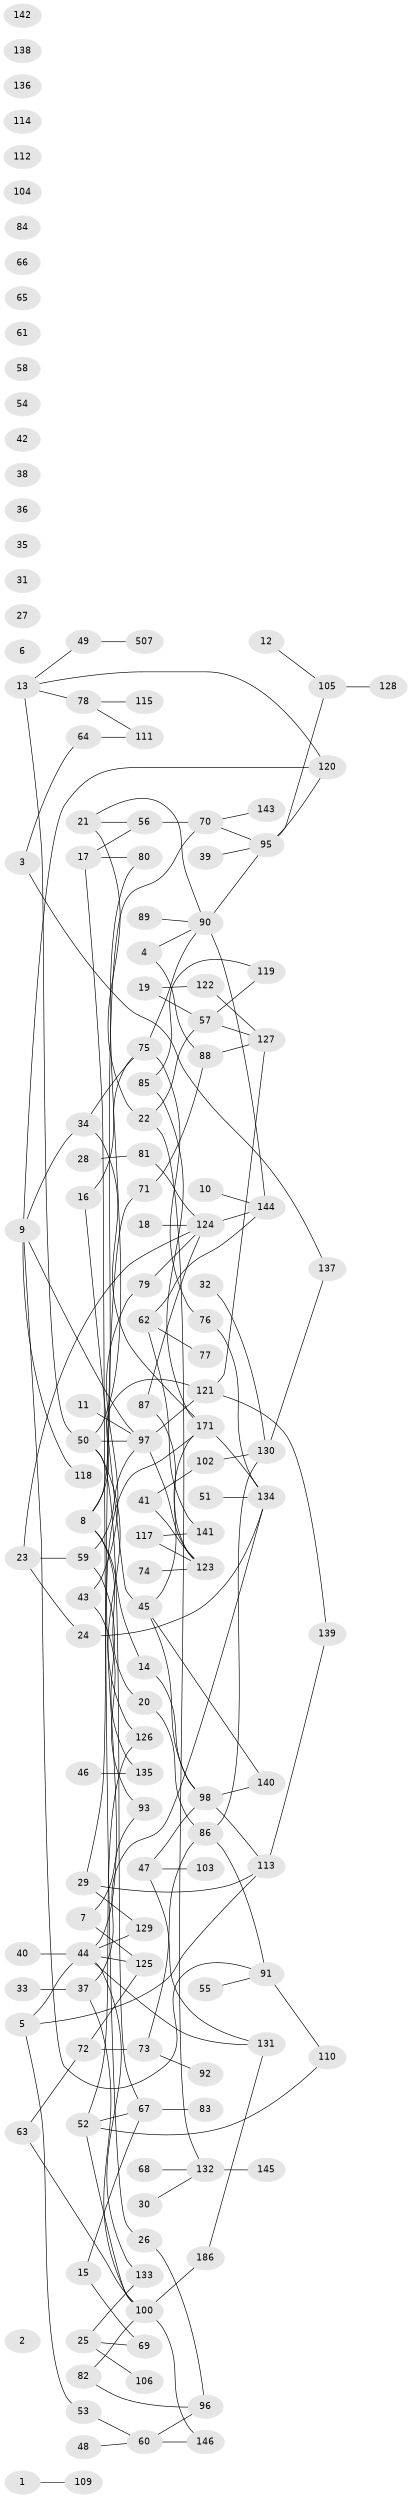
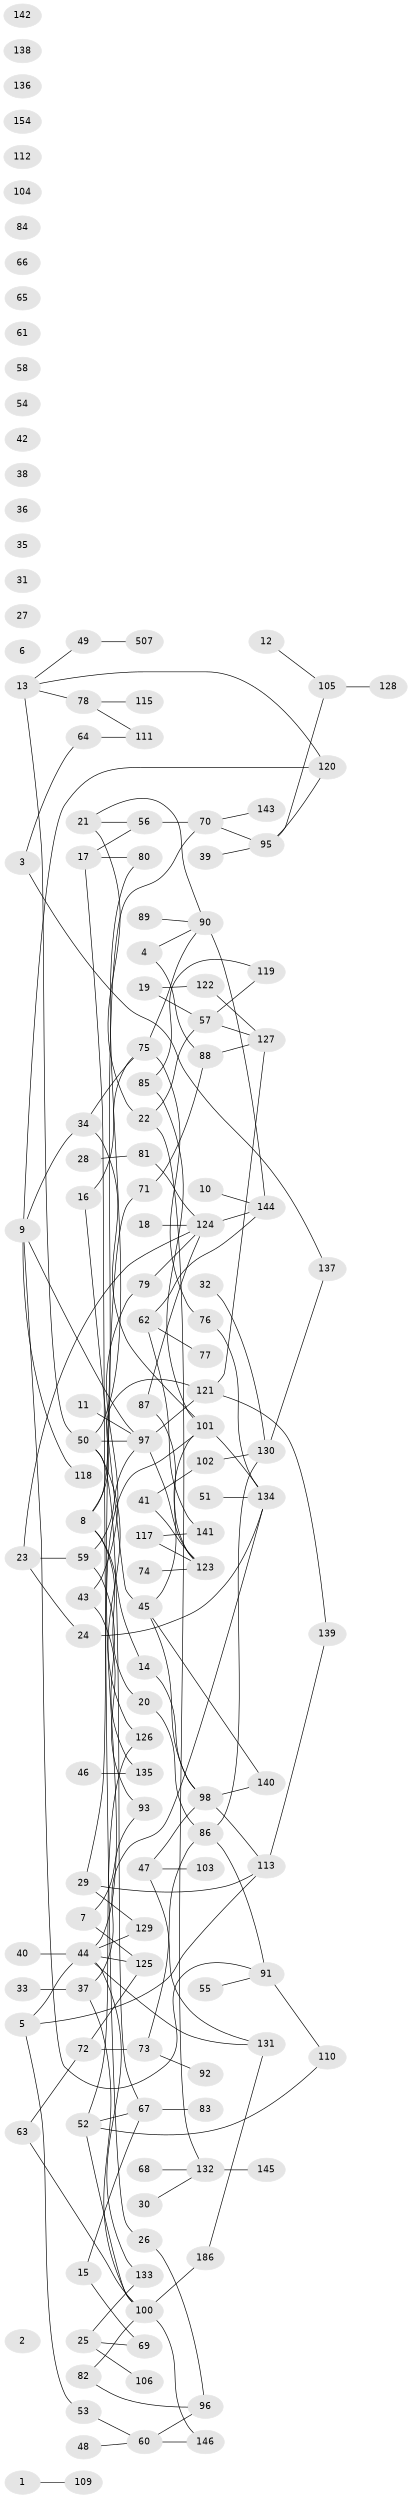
node "114": label "114" -> "154"
edge "95" -- "90": removed
node "171": label "171" -> "101"
